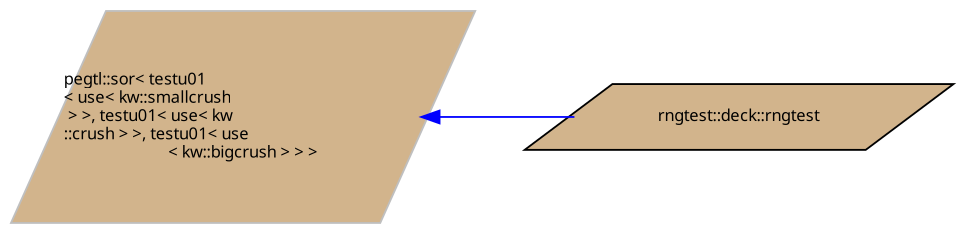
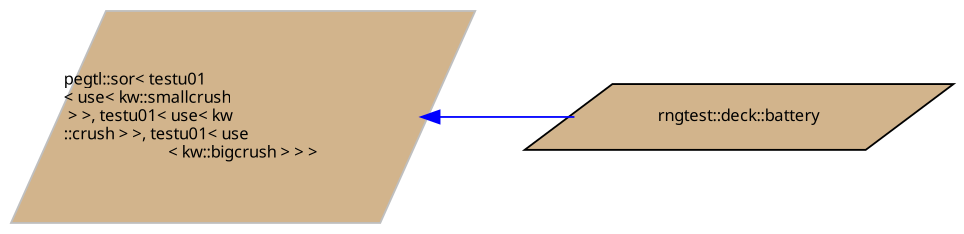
node "rngtest::deck::rngtest": label "rngtest::deck::rngtest" -> "rngtest::deck::battery"
